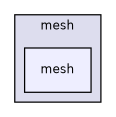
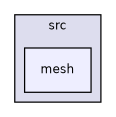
cluster "mesh": label "mesh" -> "src"
